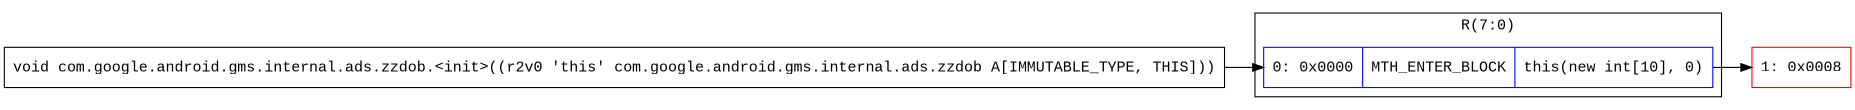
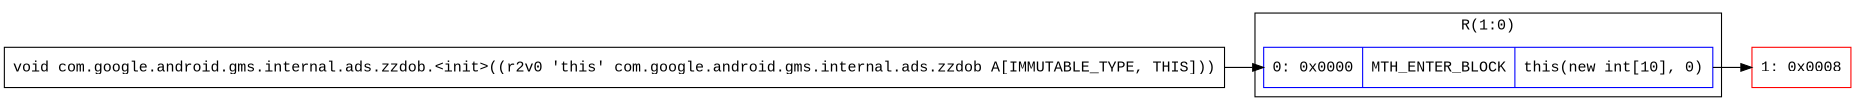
cluster "R(7:0)": label "R(7:0)" -> "R(1:0)"
